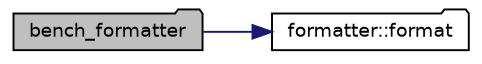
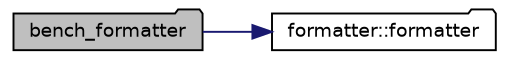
node "formatter::format": label "formatter::format" -> "formatter::formatter"
